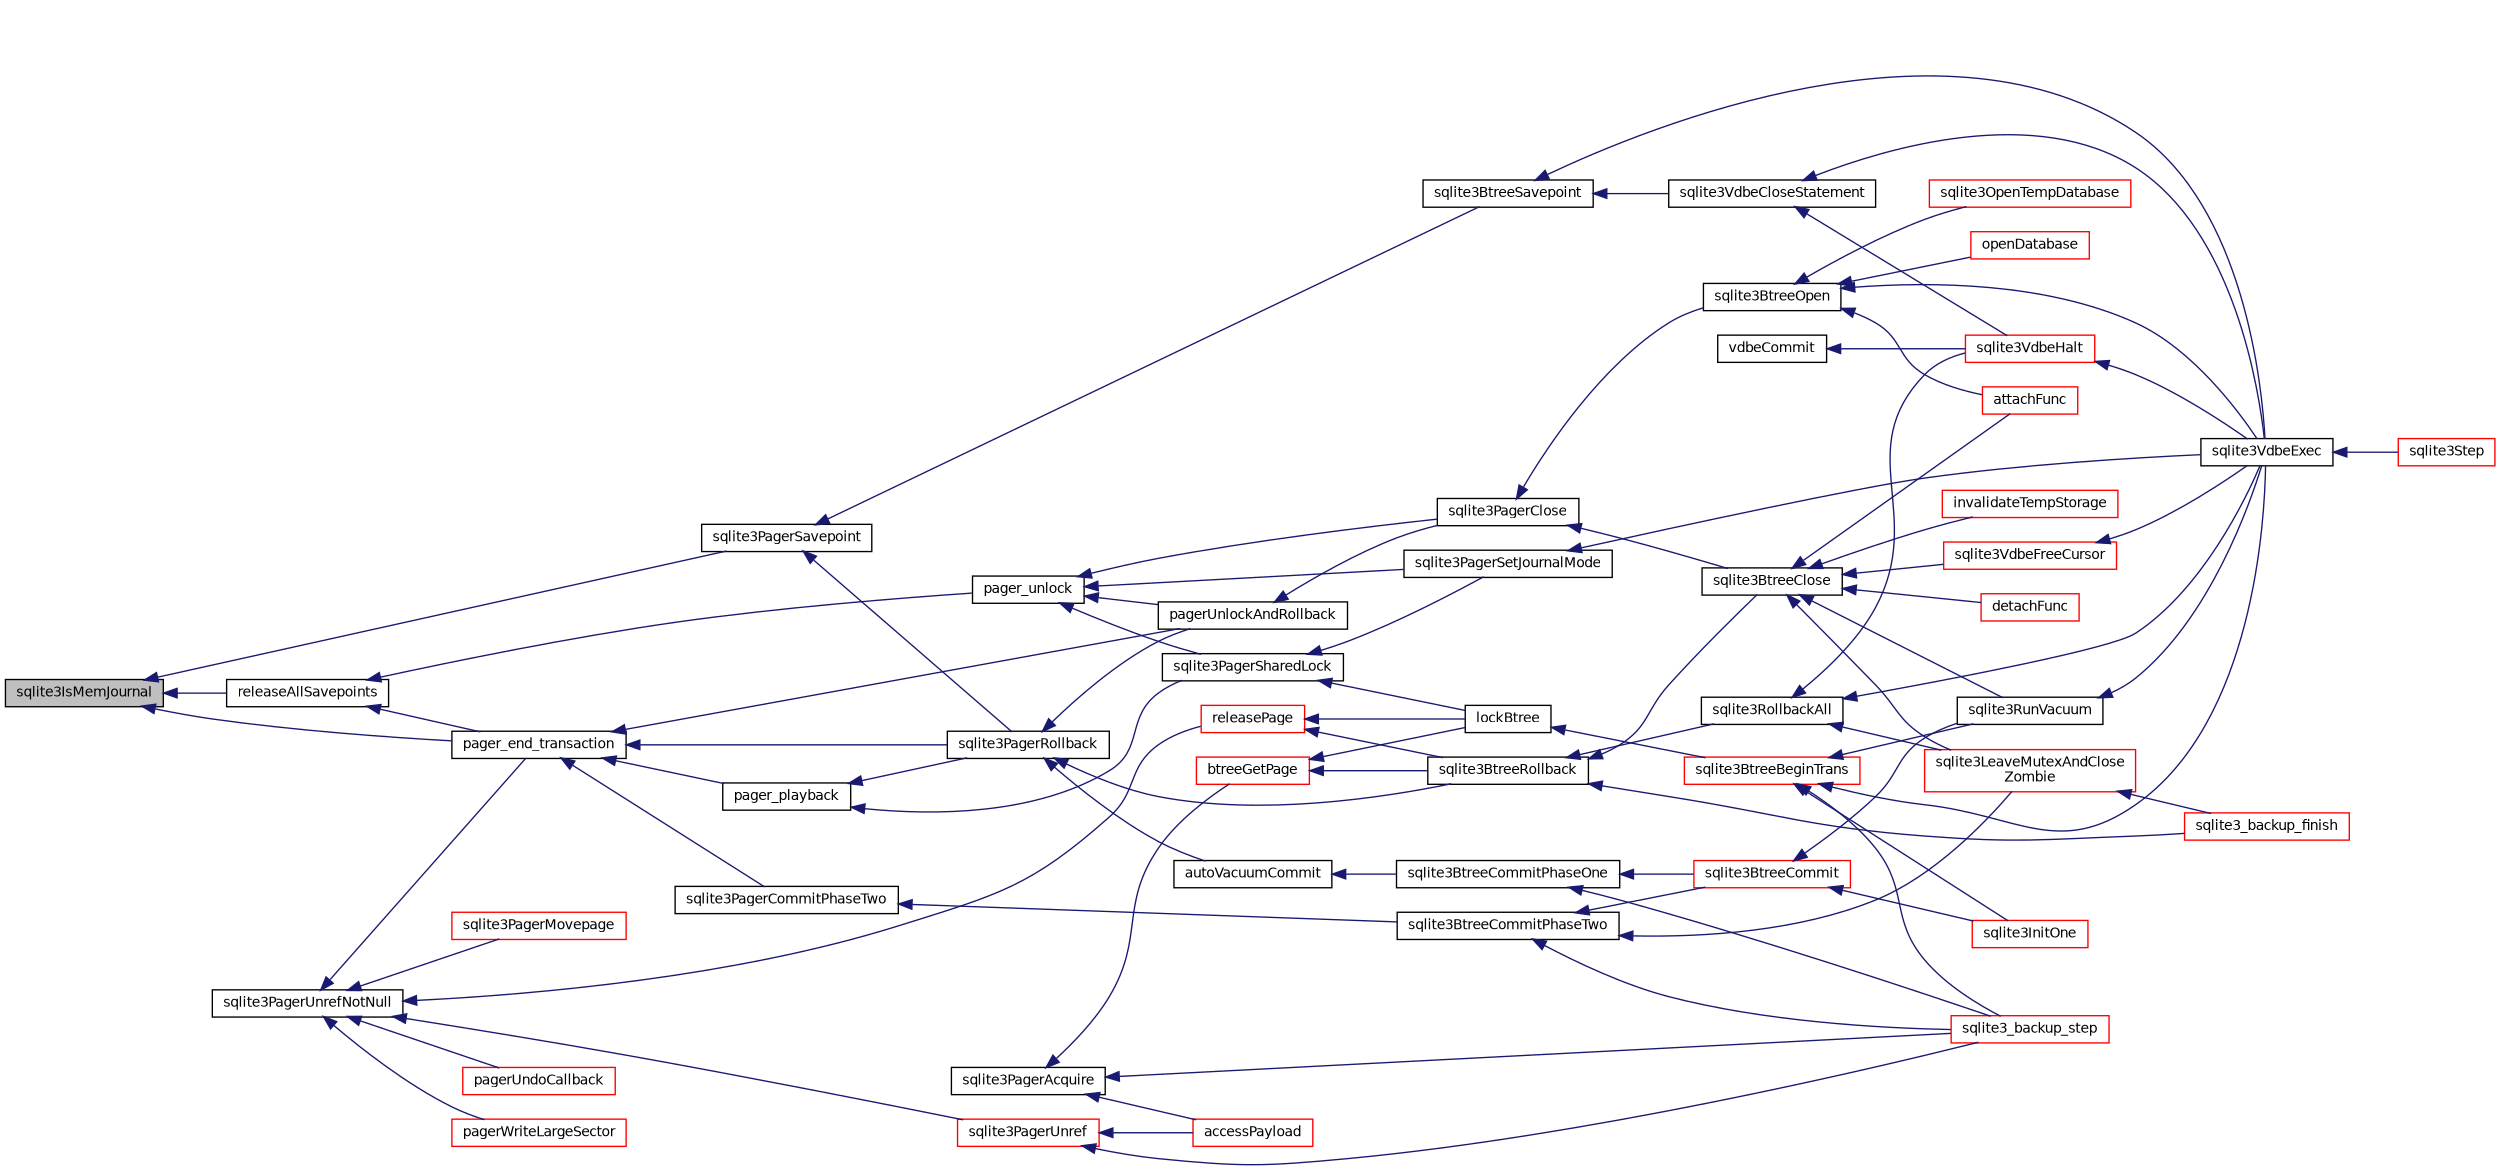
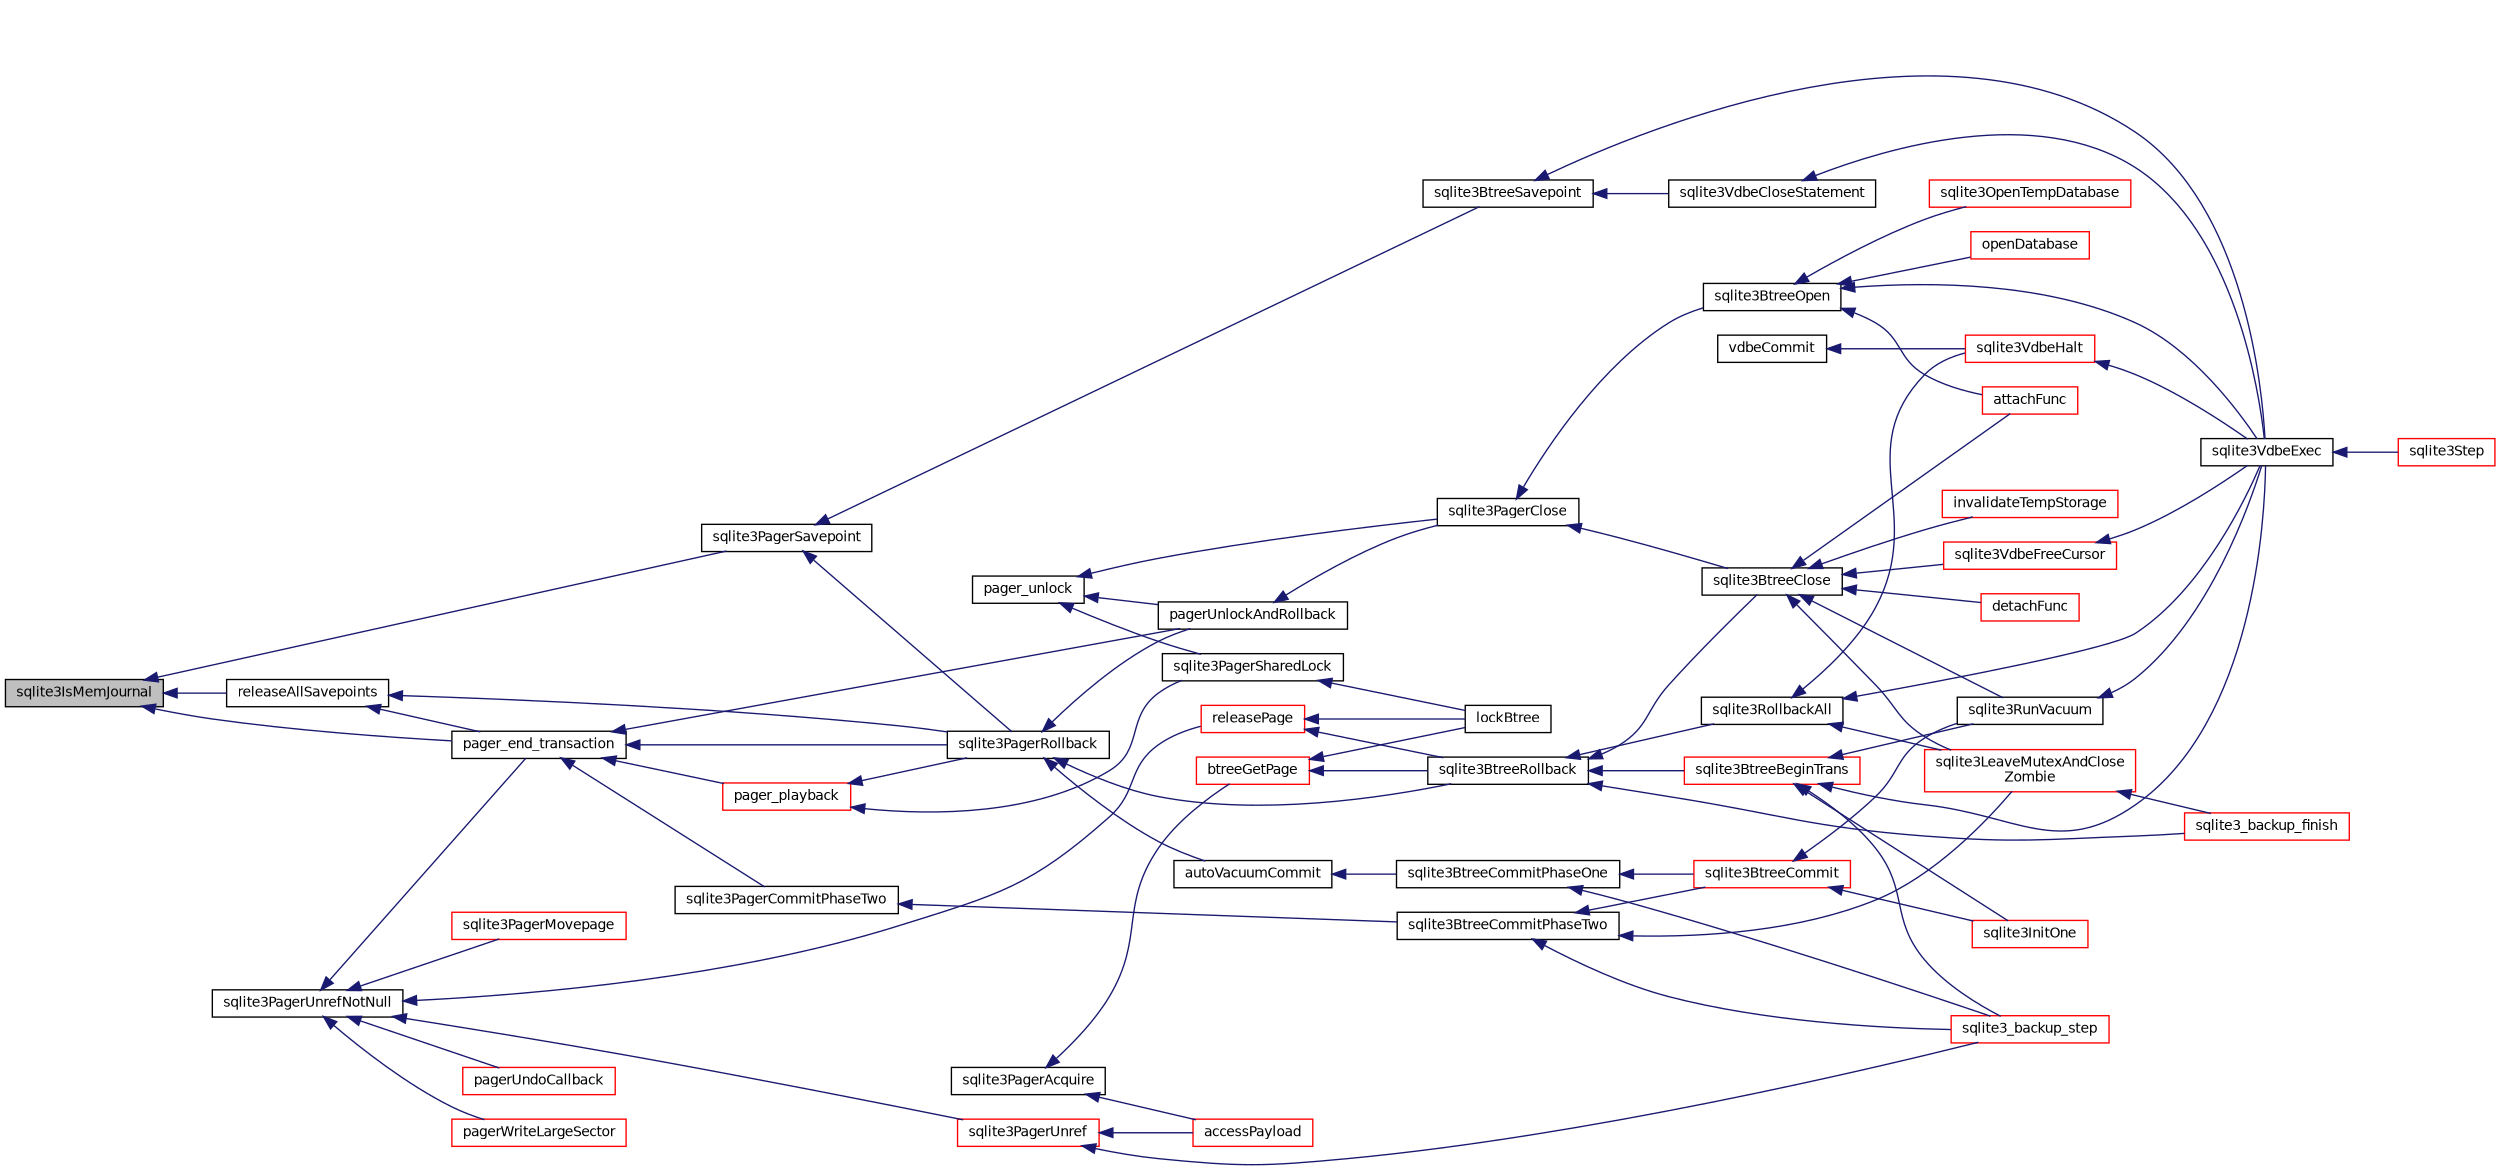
edge "sqlite3VdbeHalt" -> "sqlite3VdbeCloseStatement": removed
node "sqlite3PagerSetJournalMode": removed
edge "pager_unlock" -> "releaseAllSavepoints": now "sqlite3PagerRollback" -> "releaseAllSavepoints"
edge "sqlite3BtreeBeginTrans" -> "lockBtree": now "sqlite3BtreeBeginTrans" -> "sqlite3BtreeRollback"
node "pager_playback": color black -> red
edge "sqlite3_backup_step" -> "sqlite3PagerAcquire": removed
